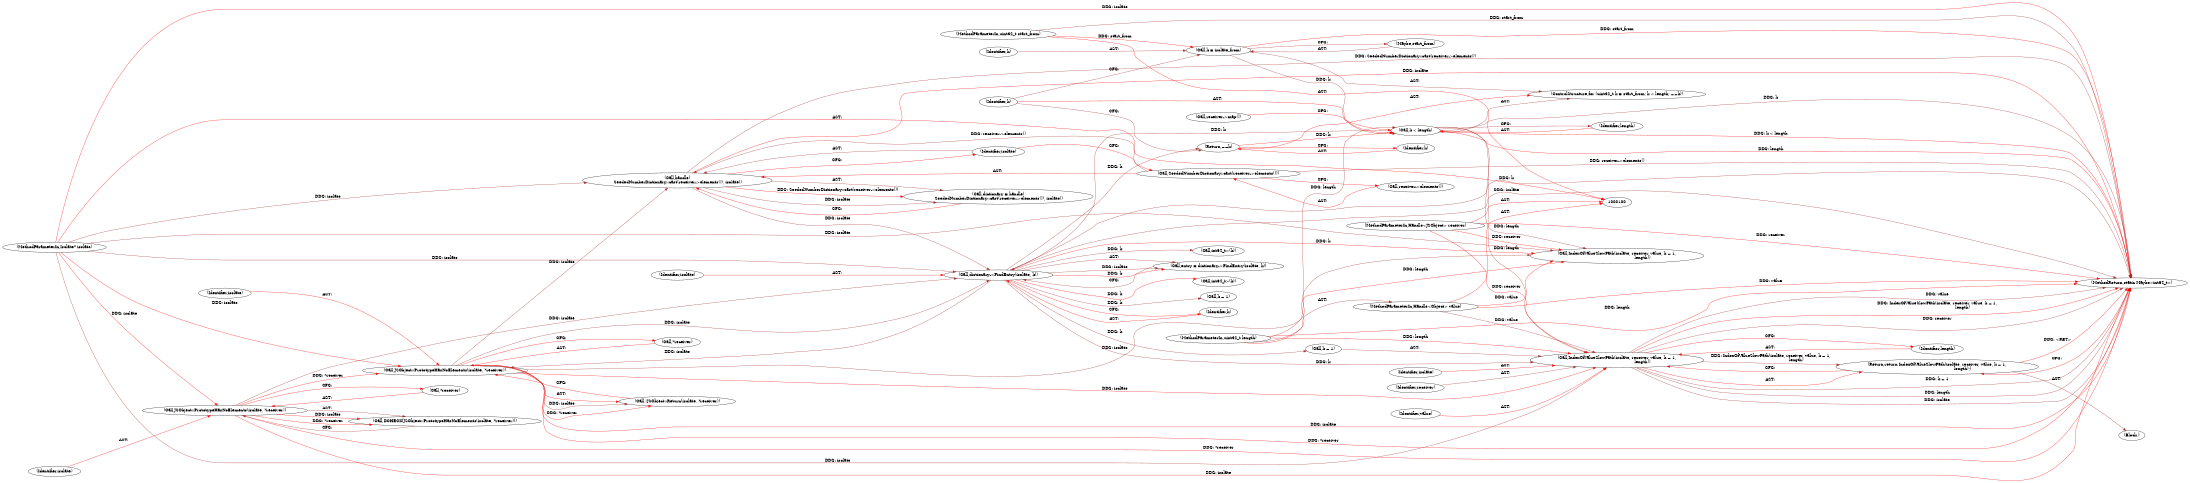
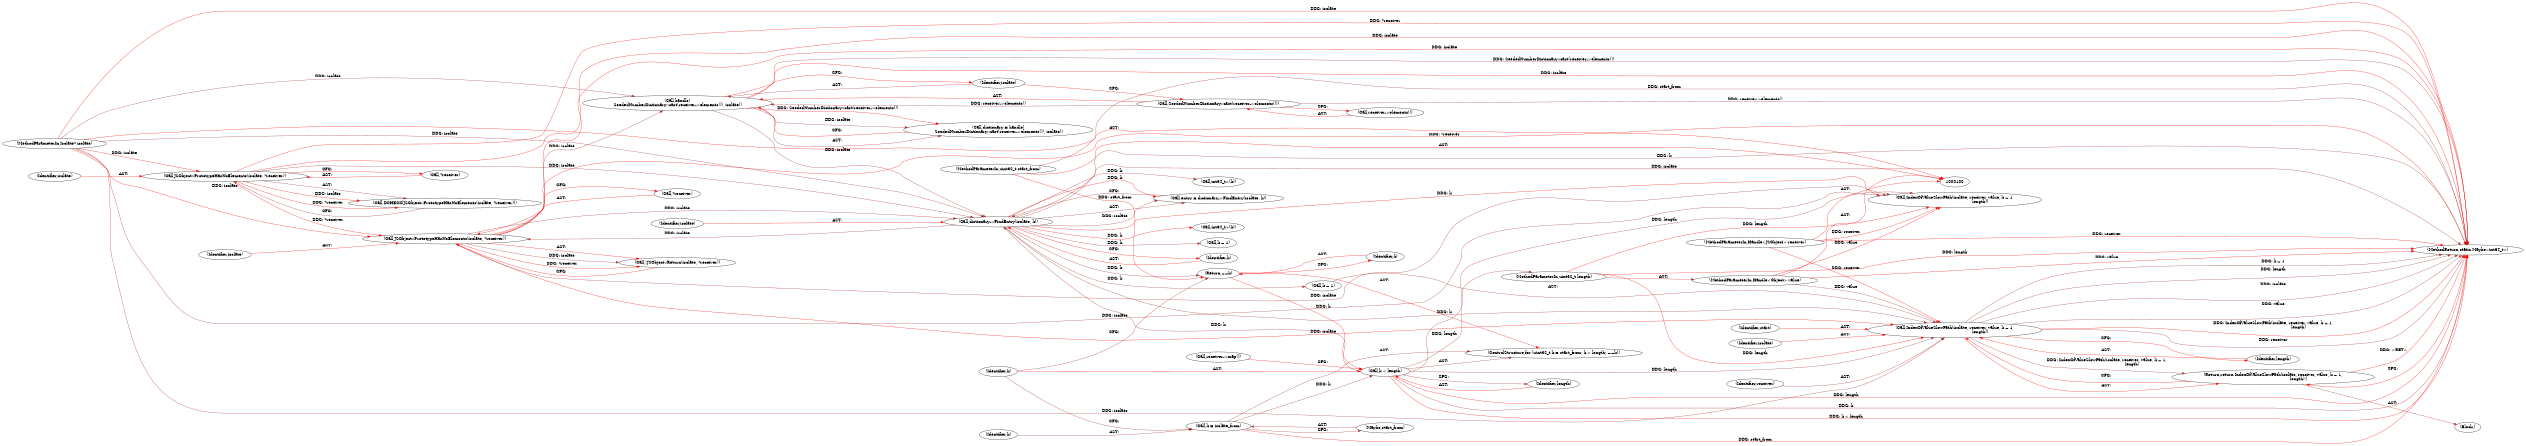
edge "(MethodParameterIn,uint32_t start_from)" -> "(Call,k = isolate_from)": now "(MethodParameterIn,uint32_t start_from)" -> "(Return,++k)"
edge "(MethodParameterIn,uint32_t length)" -> "(Call,k < length)": reversed
node "(Identifier,value)": label "(Identifier,value)" -> "(Identifier,start)"
